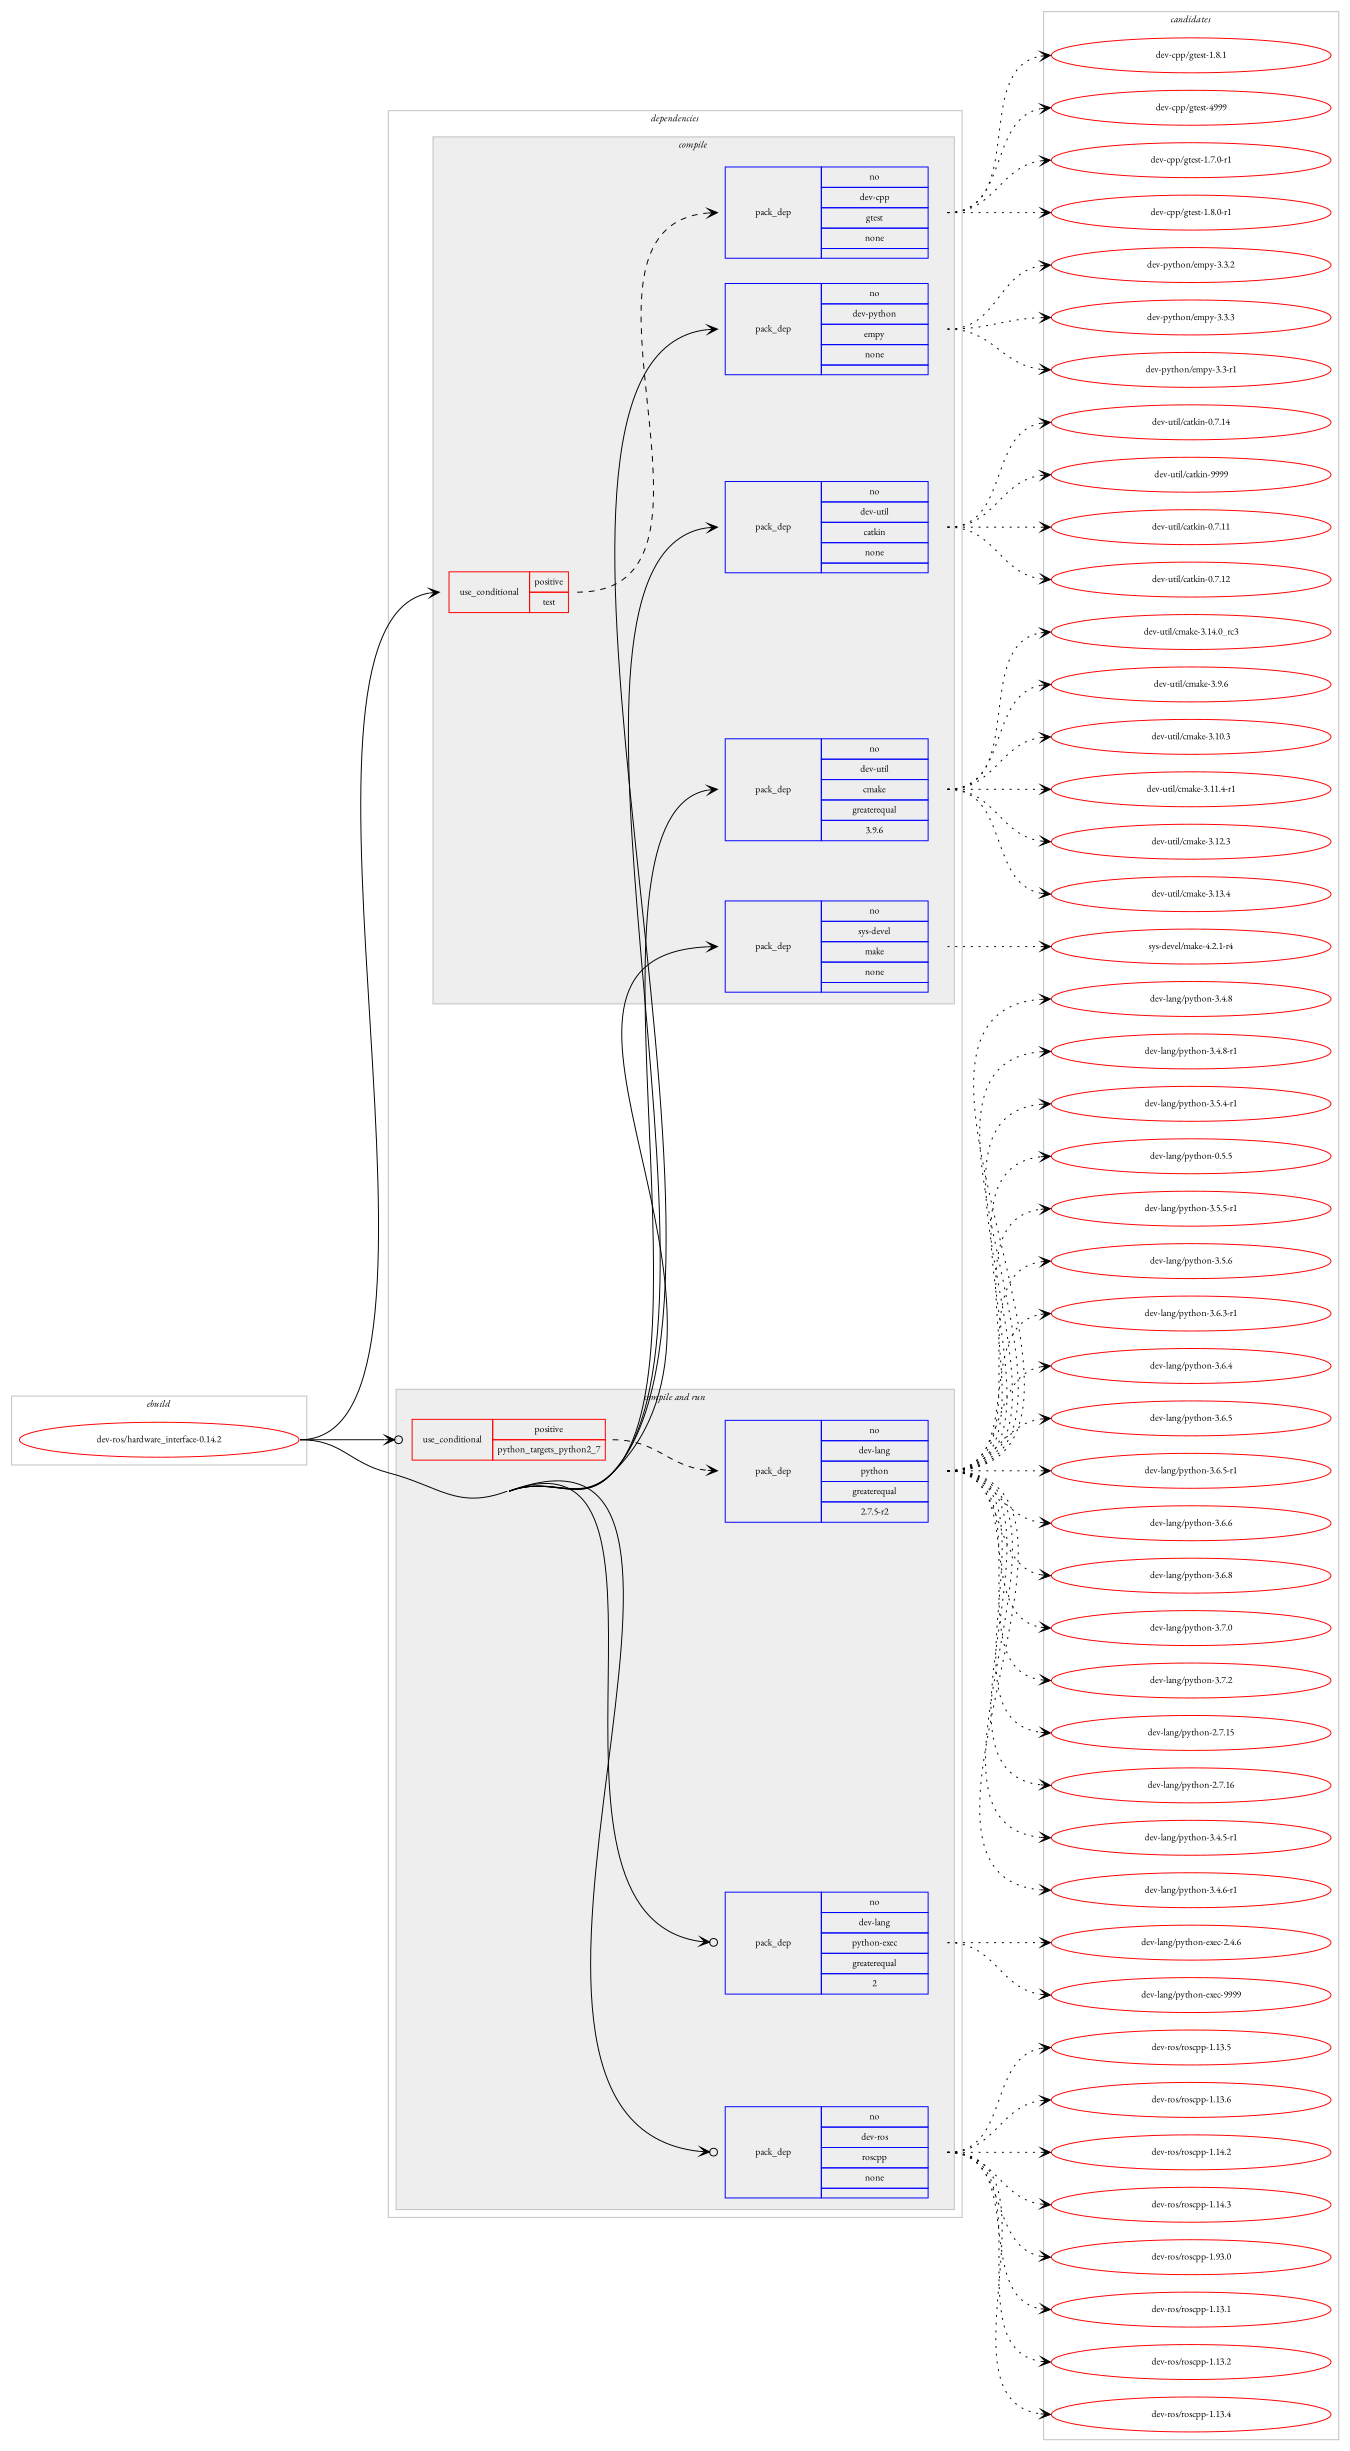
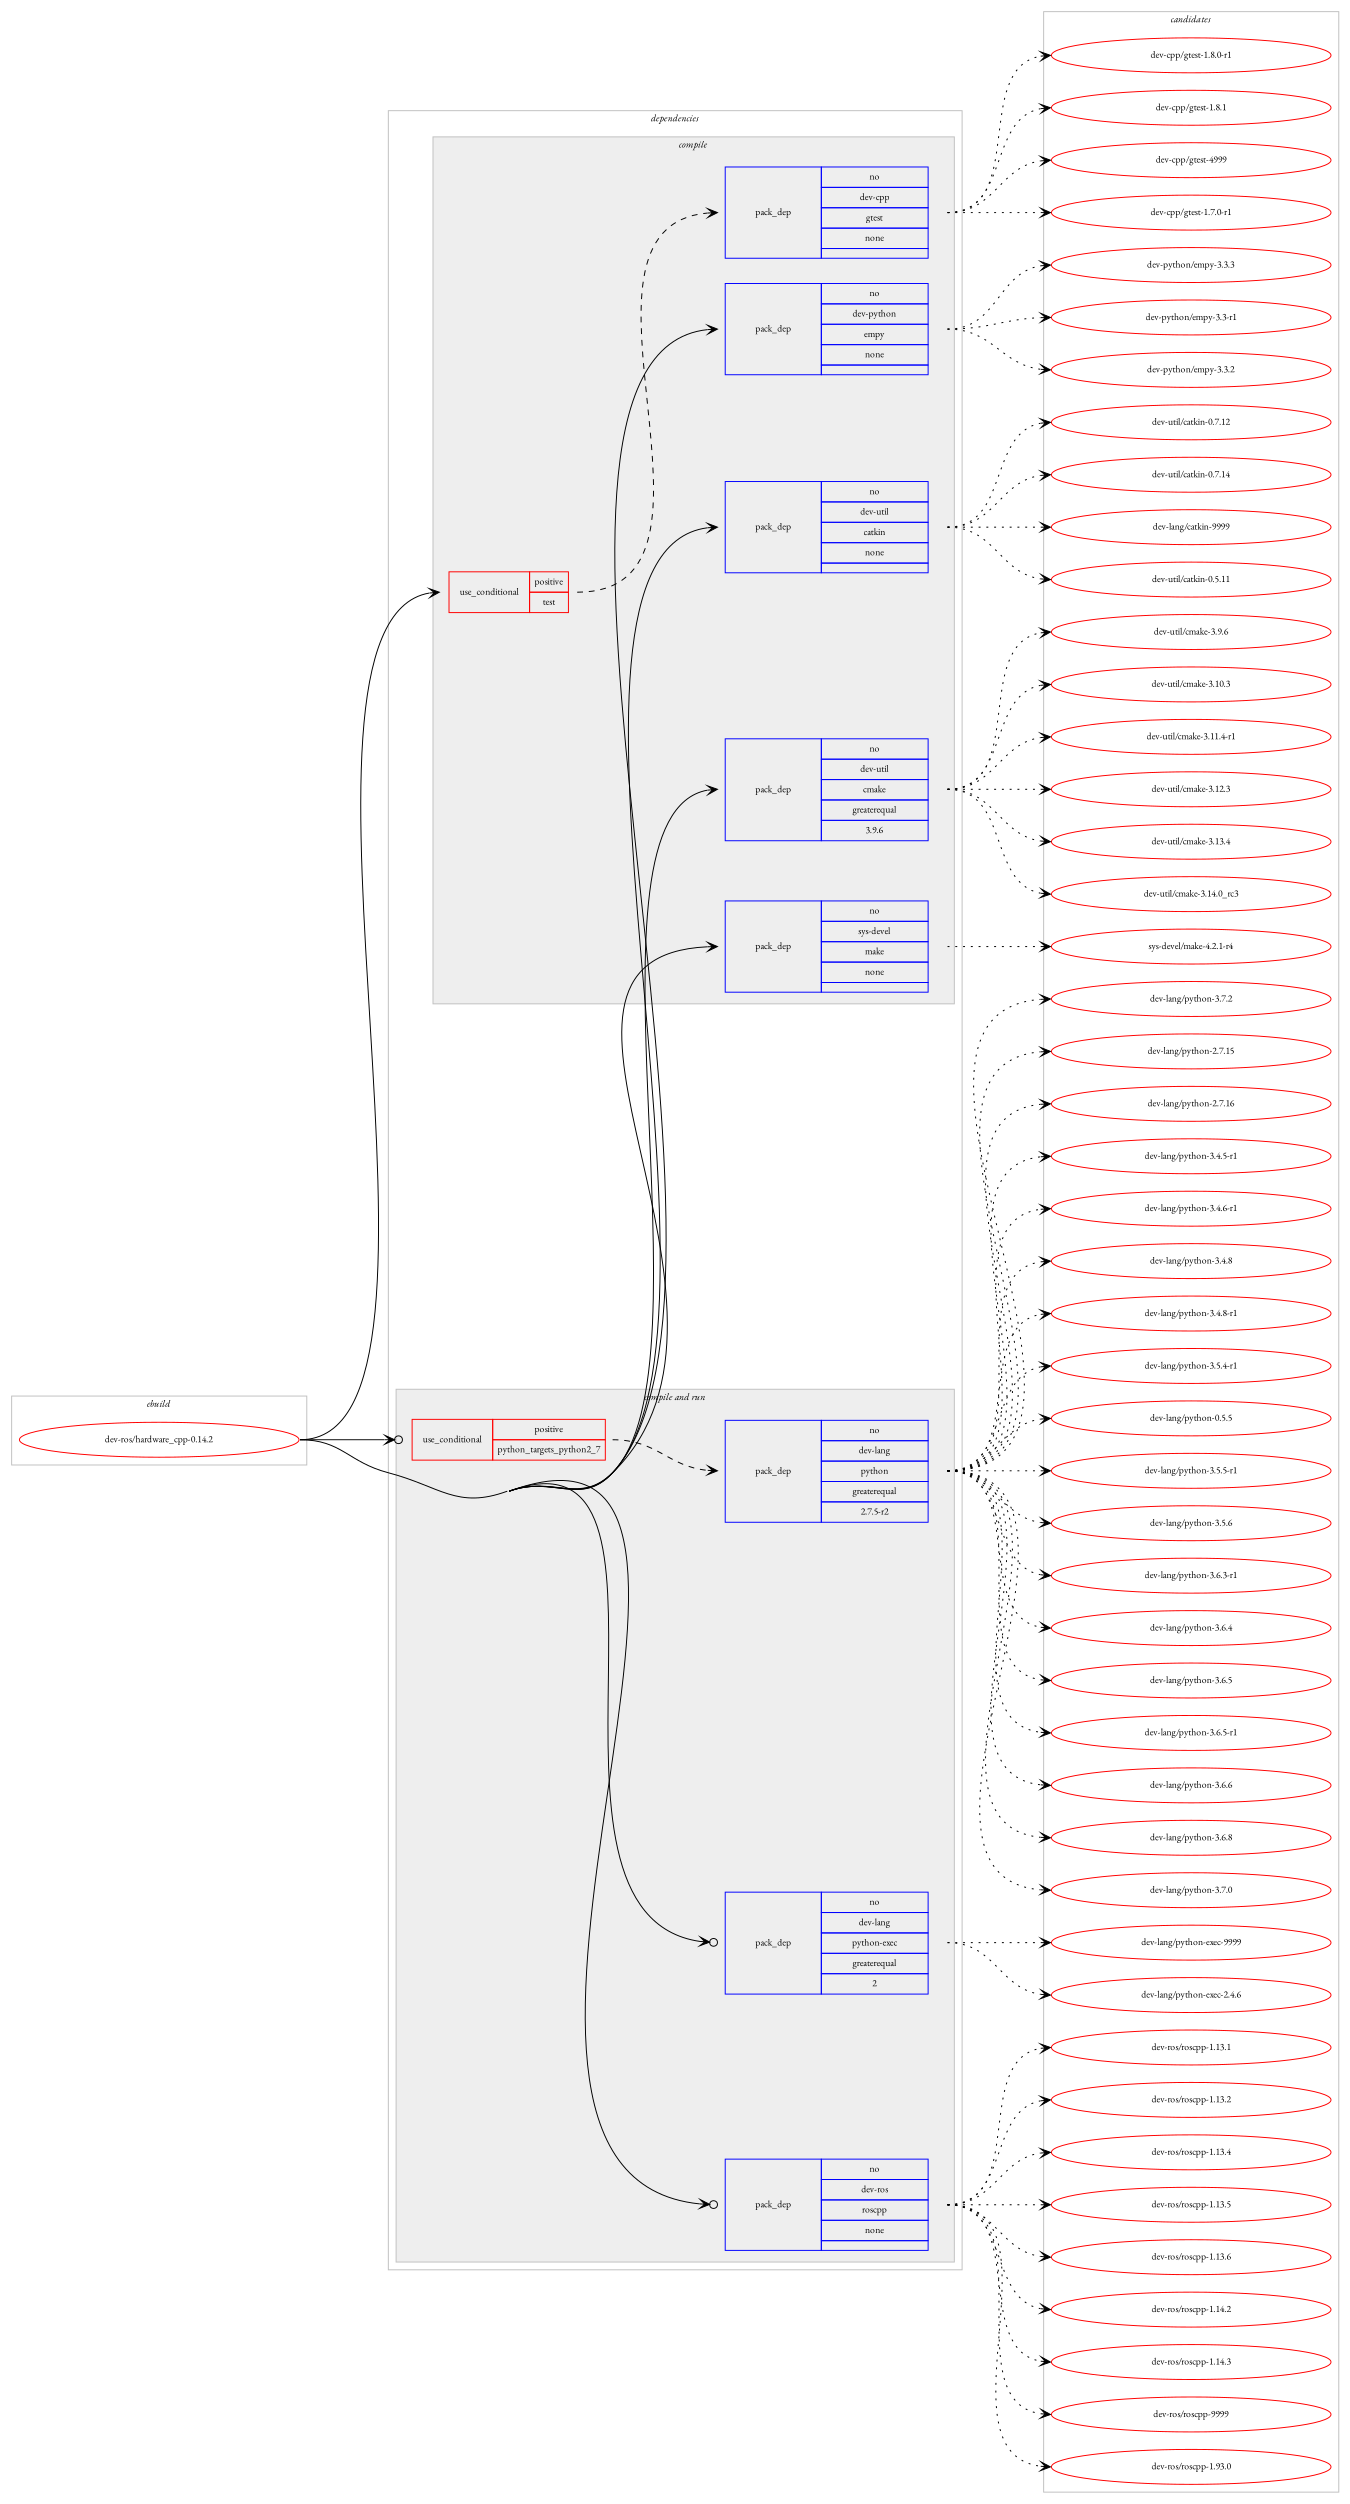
node "dev-util/catkin-9999": label "dev-util/catkin-9999" -> "dev-lang/catkin-9999"
node "dev-util/catkin-0.7.11": label "dev-util/catkin-0.7.11" -> "dev-util/catkin-0.5.11"
node "dev-ros/hardware_interface-0.14.2": label "dev-ros/hardware_interface-0.14.2" -> "dev-ros/hardware_cpp-0.14.2"
node "dev-ros/roscpp-9999": added
